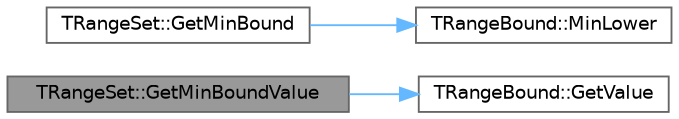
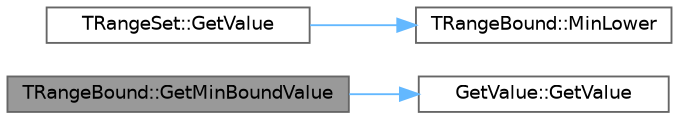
node "TRangeSet::GetMinBound": label "TRangeSet::GetMinBound" -> "TRangeSet::GetValue"
node "TRangeSet::GetMinBoundValue": label "TRangeSet::GetMinBoundValue" -> "TRangeBound::GetMinBoundValue"
node "TRangeBound::GetValue": label "TRangeBound::GetValue" -> "GetValue::GetValue"
